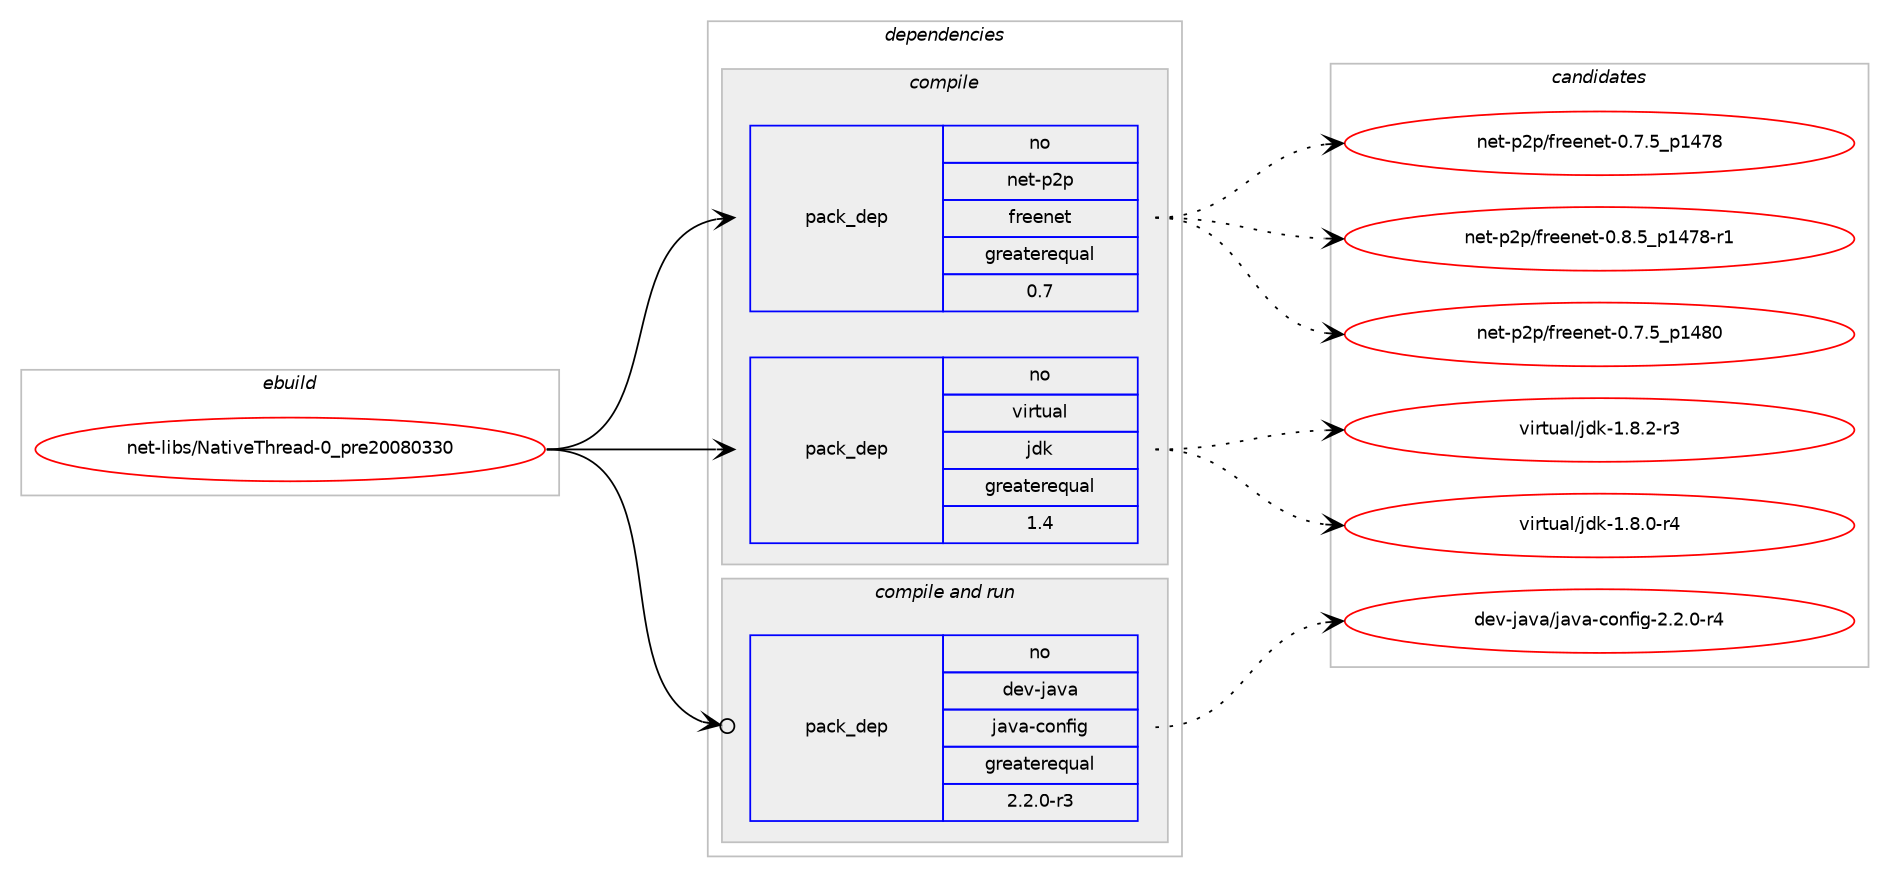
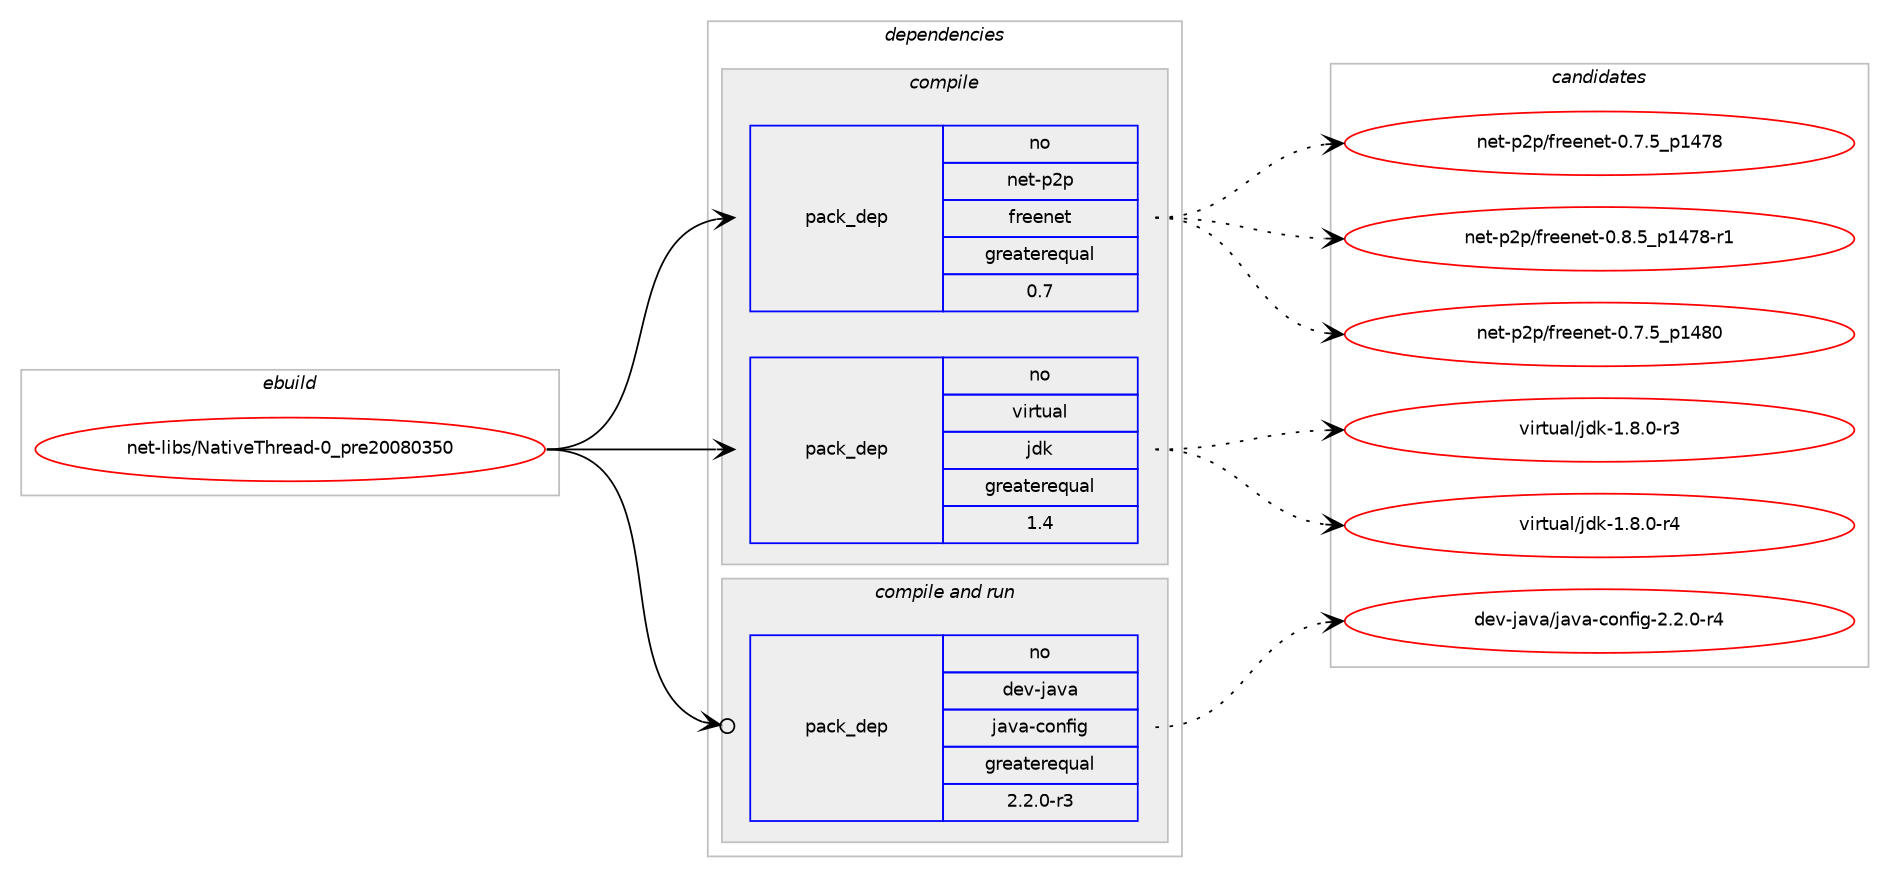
node "virtual/jdk-1.8.2-r3": label "virtual/jdk-1.8.2-r3" -> "virtual/jdk-1.8.0-r3"
node "net-libs/NativeThread-0_pre20080330": label "net-libs/NativeThread-0_pre20080330" -> "net-libs/NativeThread-0_pre20080350"
